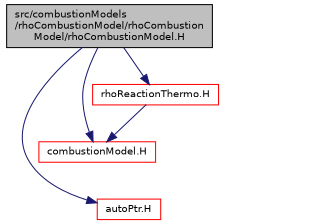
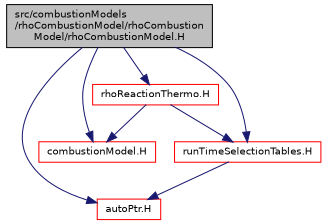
node "runTimeSelectionTables.H": added
